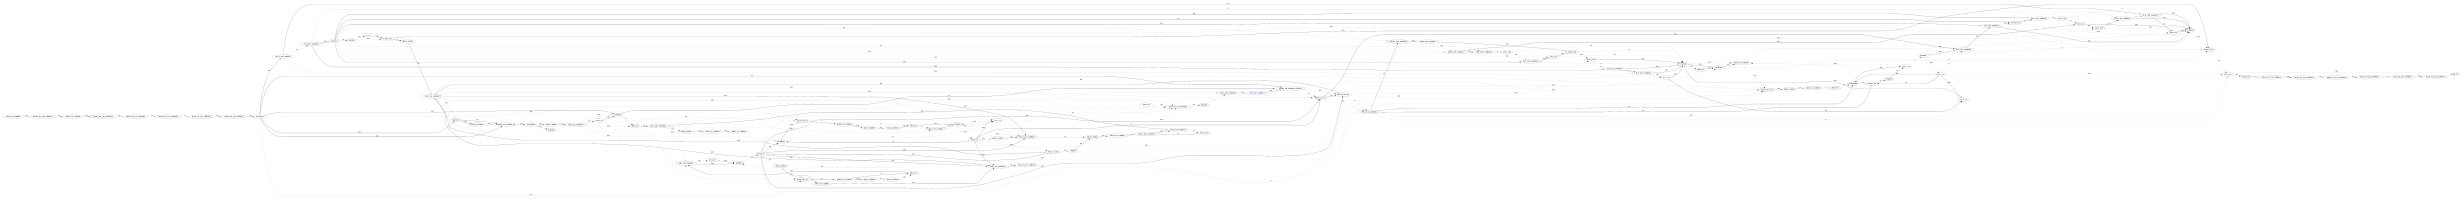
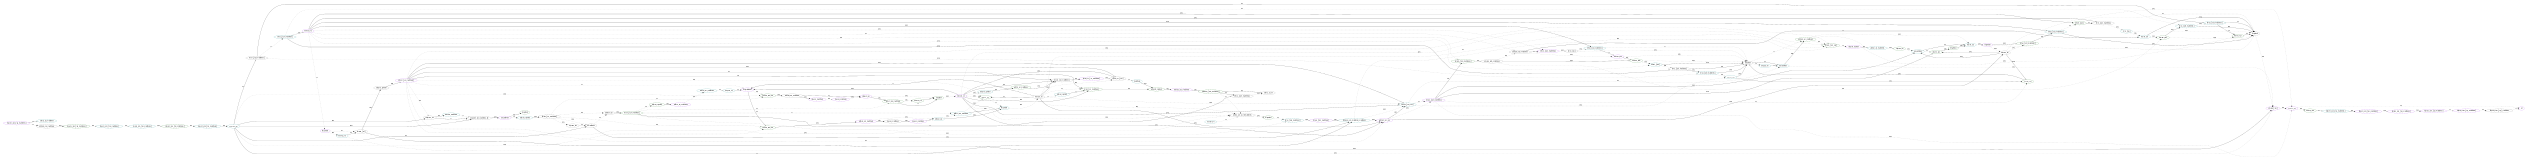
edge "add x27 , x21 , x19" -> "str x0 , [ x27 , # address ]": now "add x27 , x21 , x19" -> "mov x22 , x0"
edge "mov x0 , x23" -> "add x23 , x0 , # address": reversed
node "cmp x21 , x0": added
edge "sub sp , sp , # address" -> "stp x29 , x30 , [ sp , # address ]": reversed
